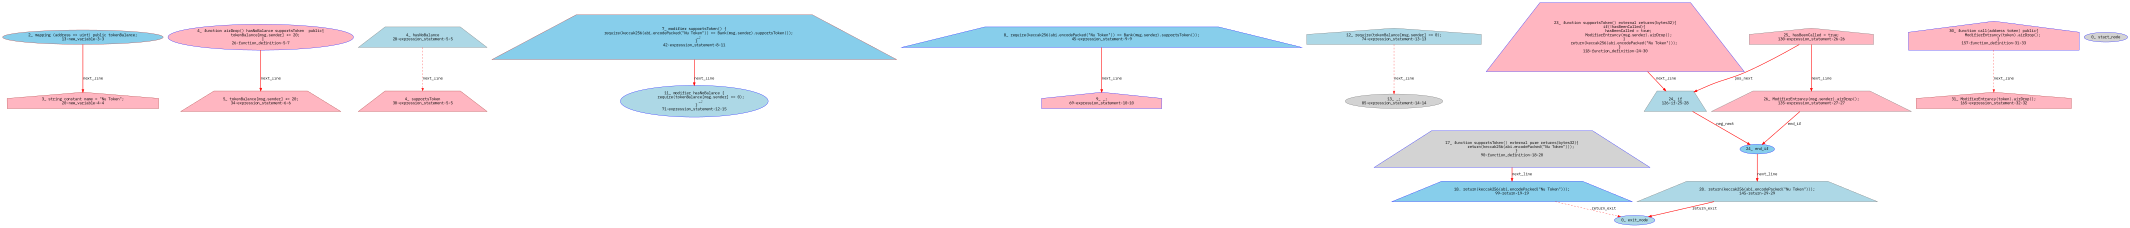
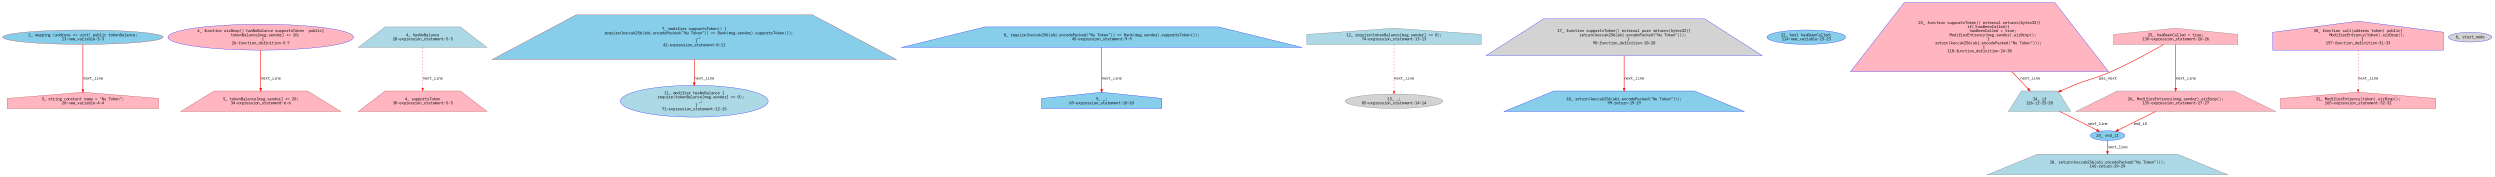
node "22_ bool hasBeenCalled; 114-new_variable-23-23": added
node "9_ _; 69-expression_statement-10-10": fillcolor lightpink -> skyblue
edge "24_ if 126-if-25-28" -> "24_ end_if": label "neg_next" -> "next_line"
node "0_ exit_node": removed
